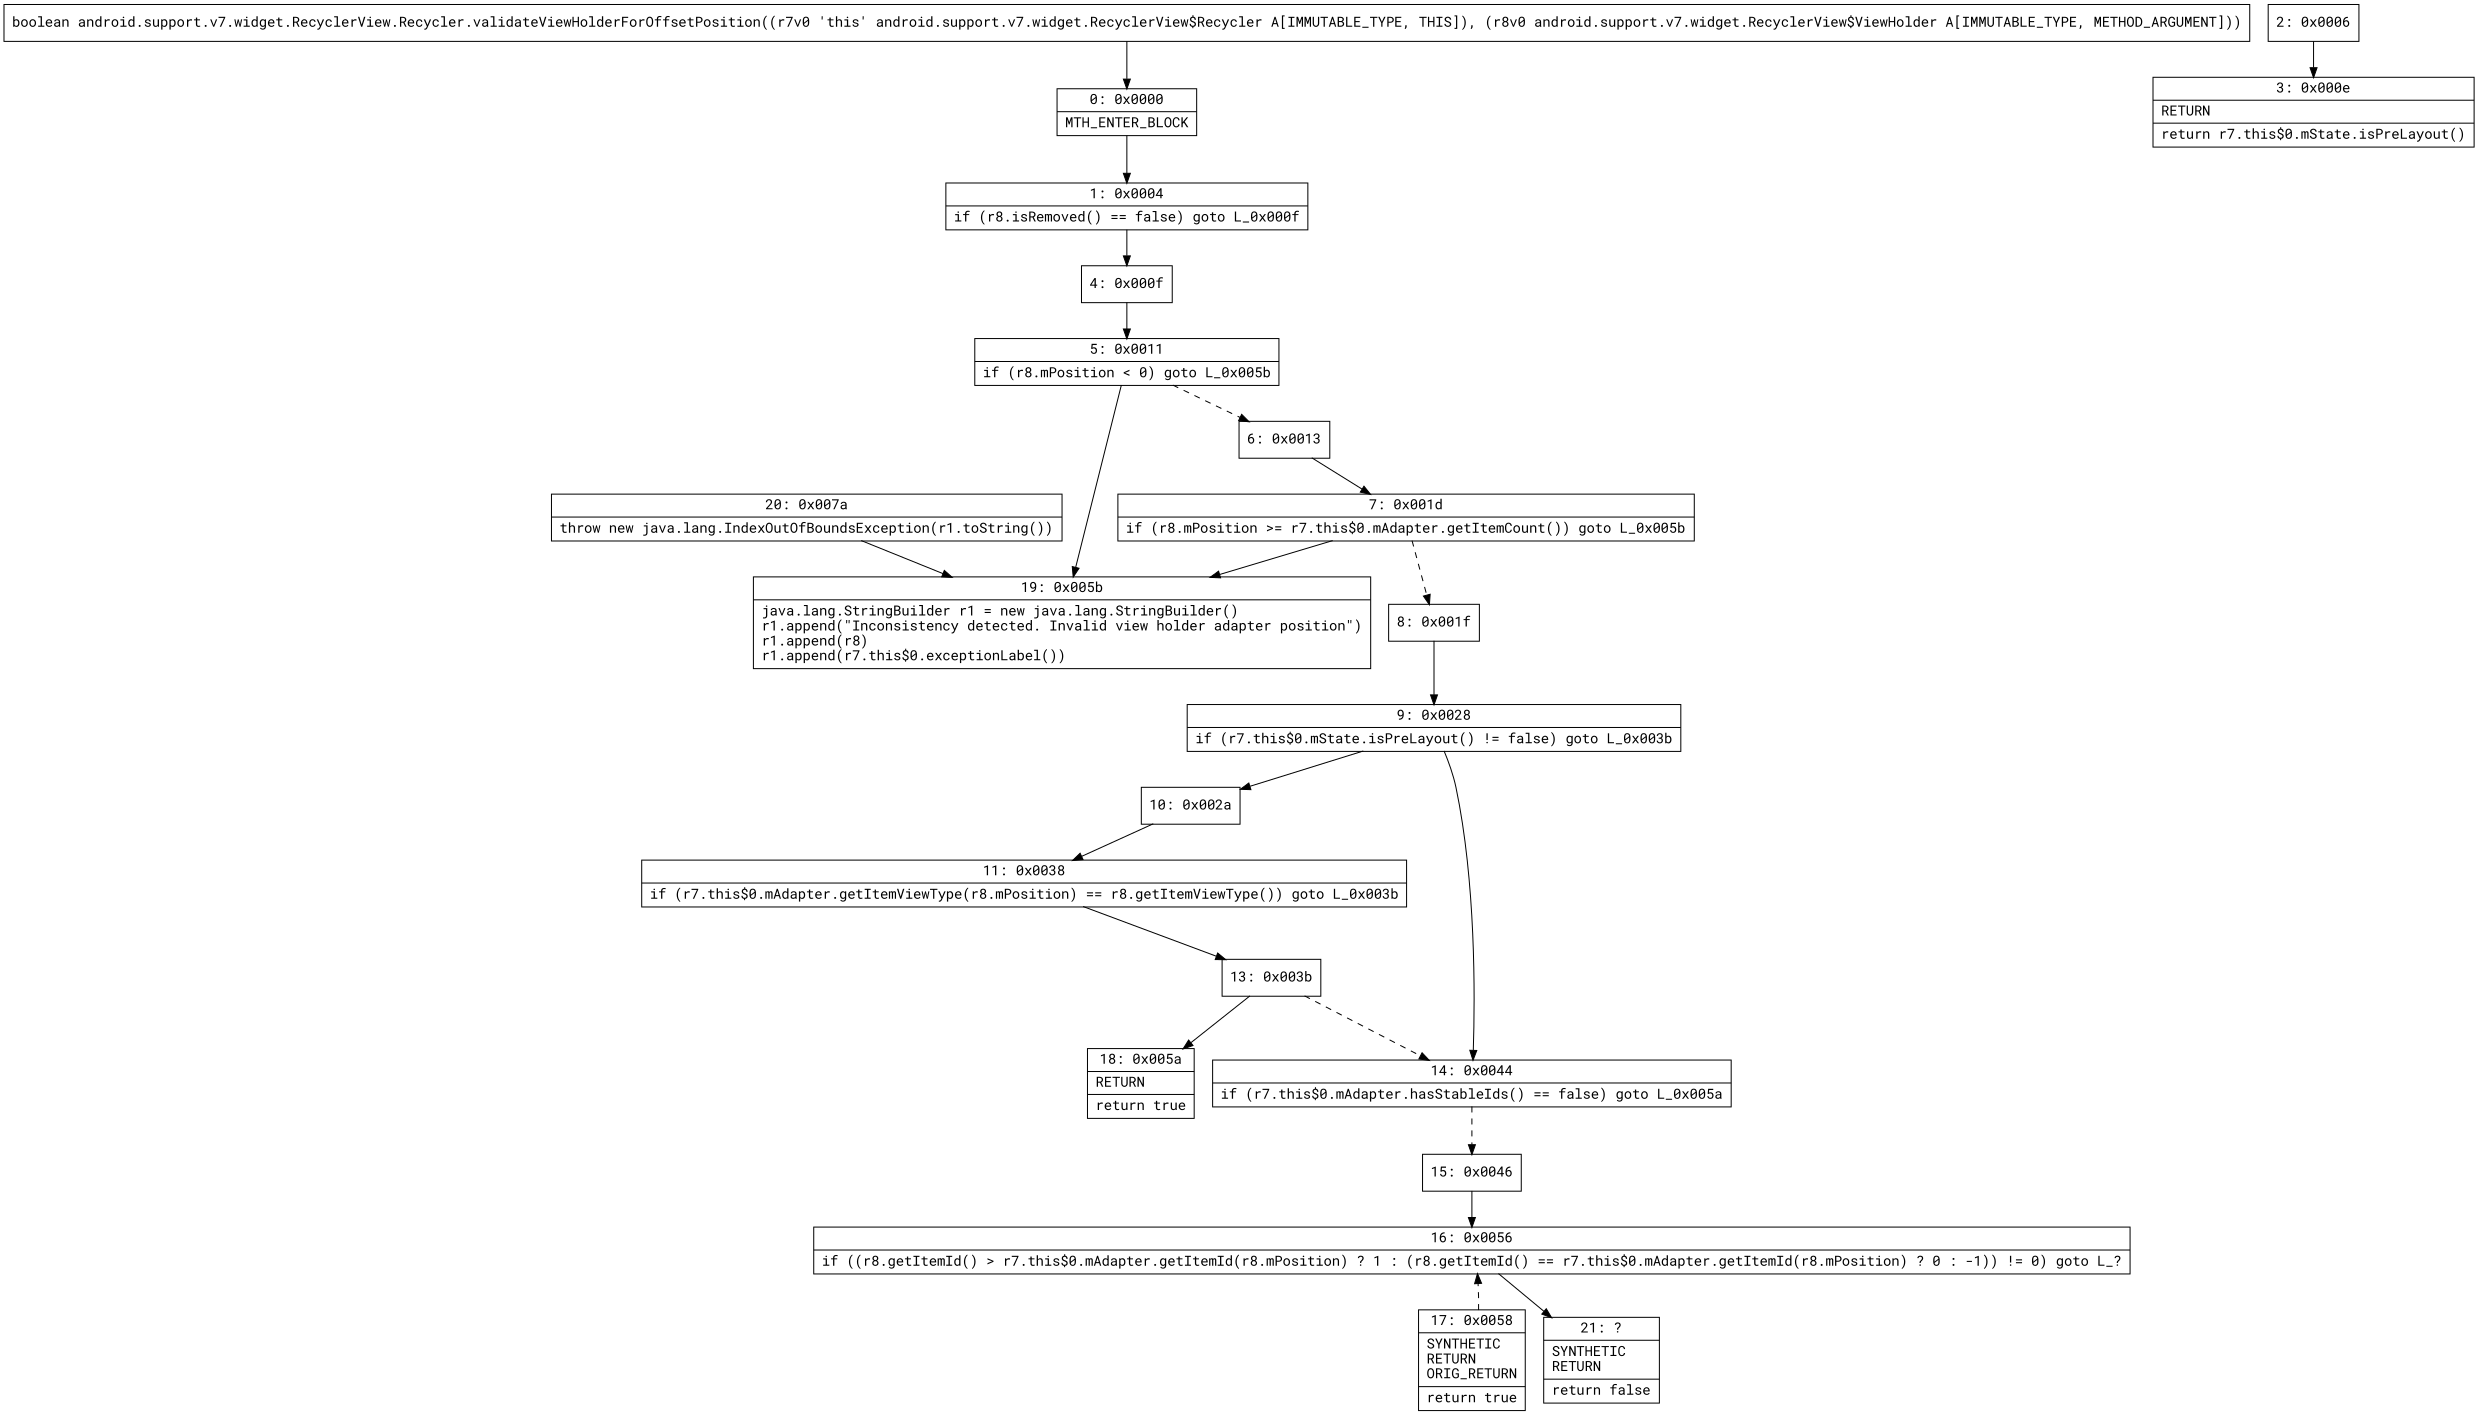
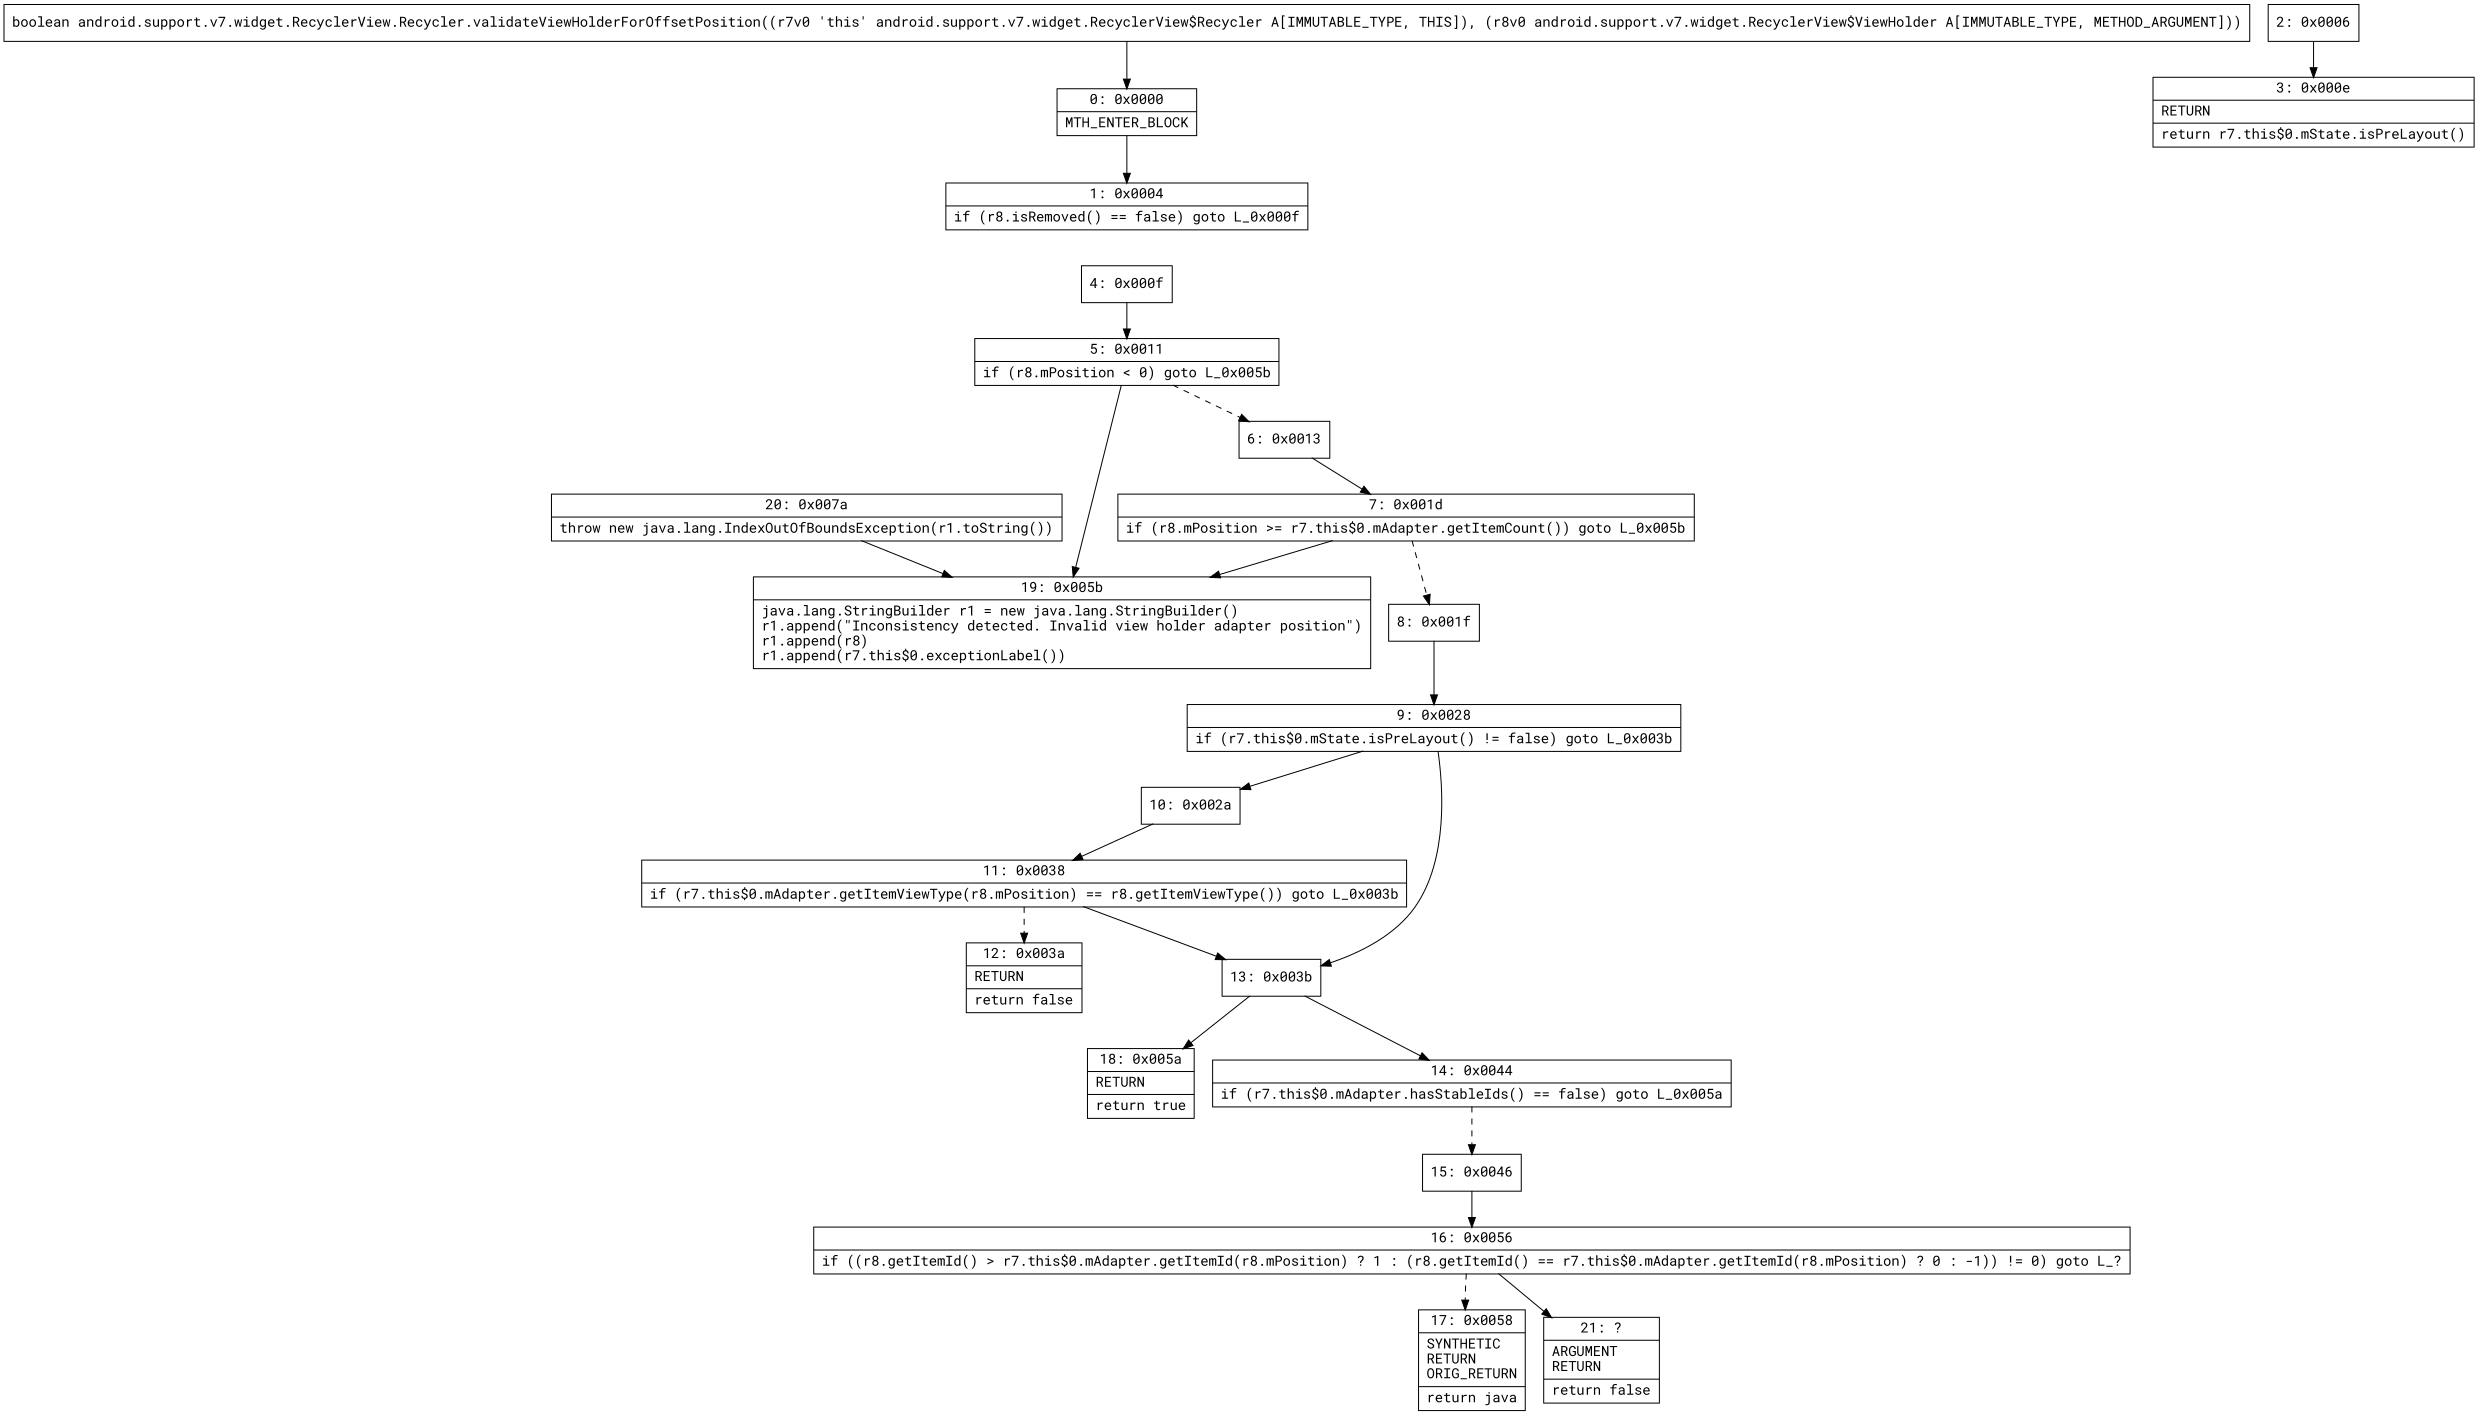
edge "1: 0x0004" -> "4: 0x000f": removed
edge "9: 0x0028" -> "14: 0x0044": now "9: 0x0028" -> "13: 0x003b"
node "12: 0x003a": added
edge "13: 0x003b" -> "14: 0x0044": style dashed -> solid
edge "17: 0x0058" -> "16: 0x0056": reversed
node "21: ?": text "SYNTHETIC" -> "ARGUMENT"
node "17: 0x0058": text "return true" -> "return java"
